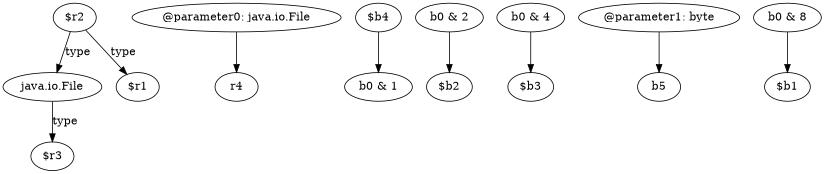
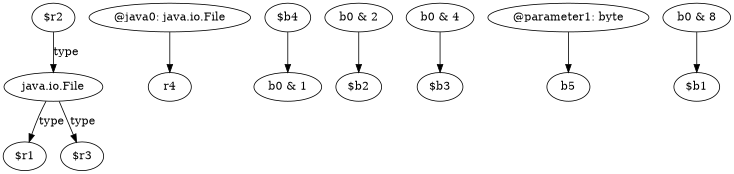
node "@parameter0: java.io.File": label "@parameter0: java.io.File" -> "@java0: java.io.File"
edge "$r2" -> "$r1": now "java.io.File" -> "$r1"
